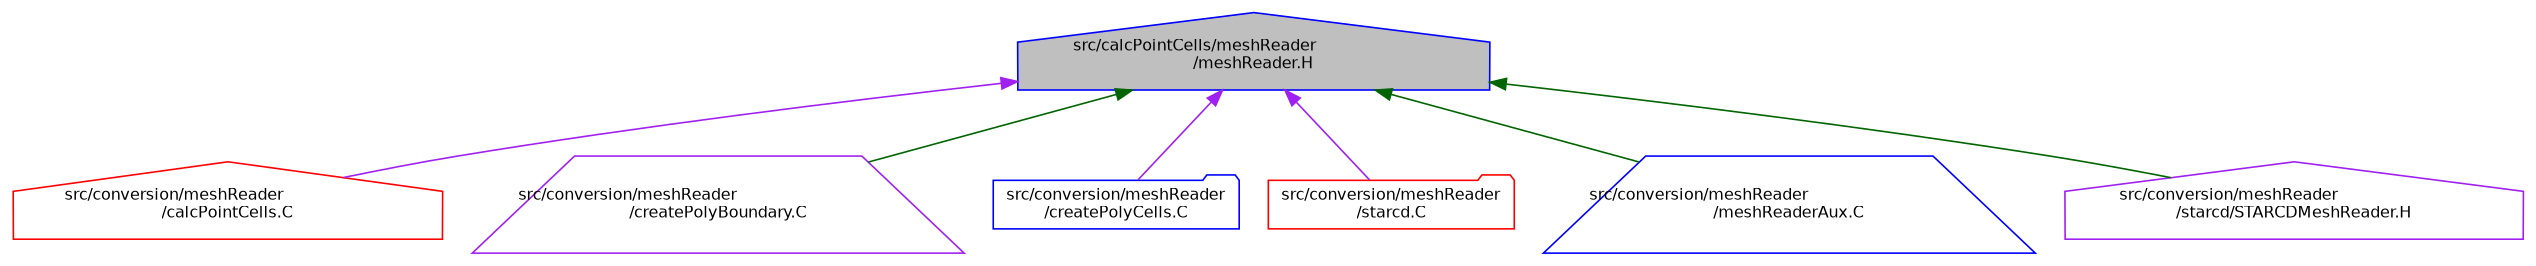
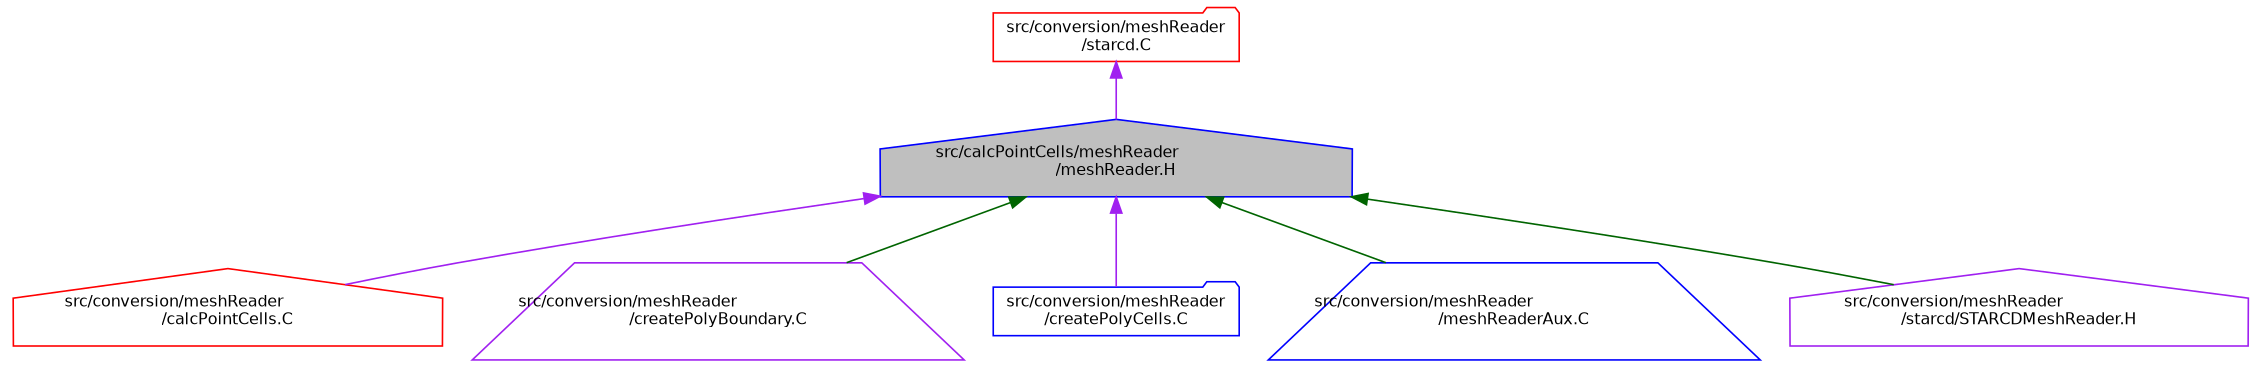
edge "src/conversion/meshReader /starcd.C" -> "src/calcPointCells/meshReader /meshReader.H": reversed
